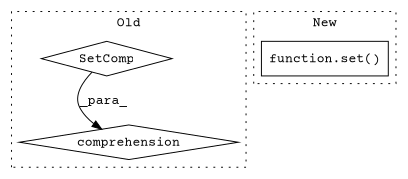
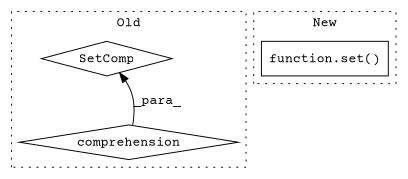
edge "SetComp" -> "comprehension": reversed
